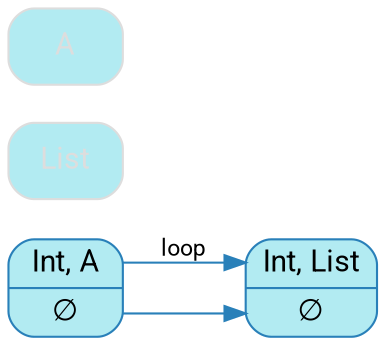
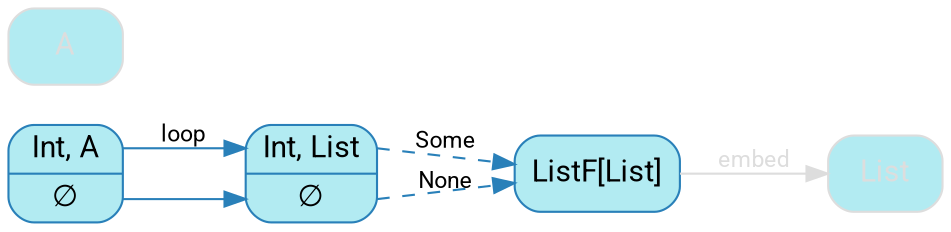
node "ListF[List]": added
